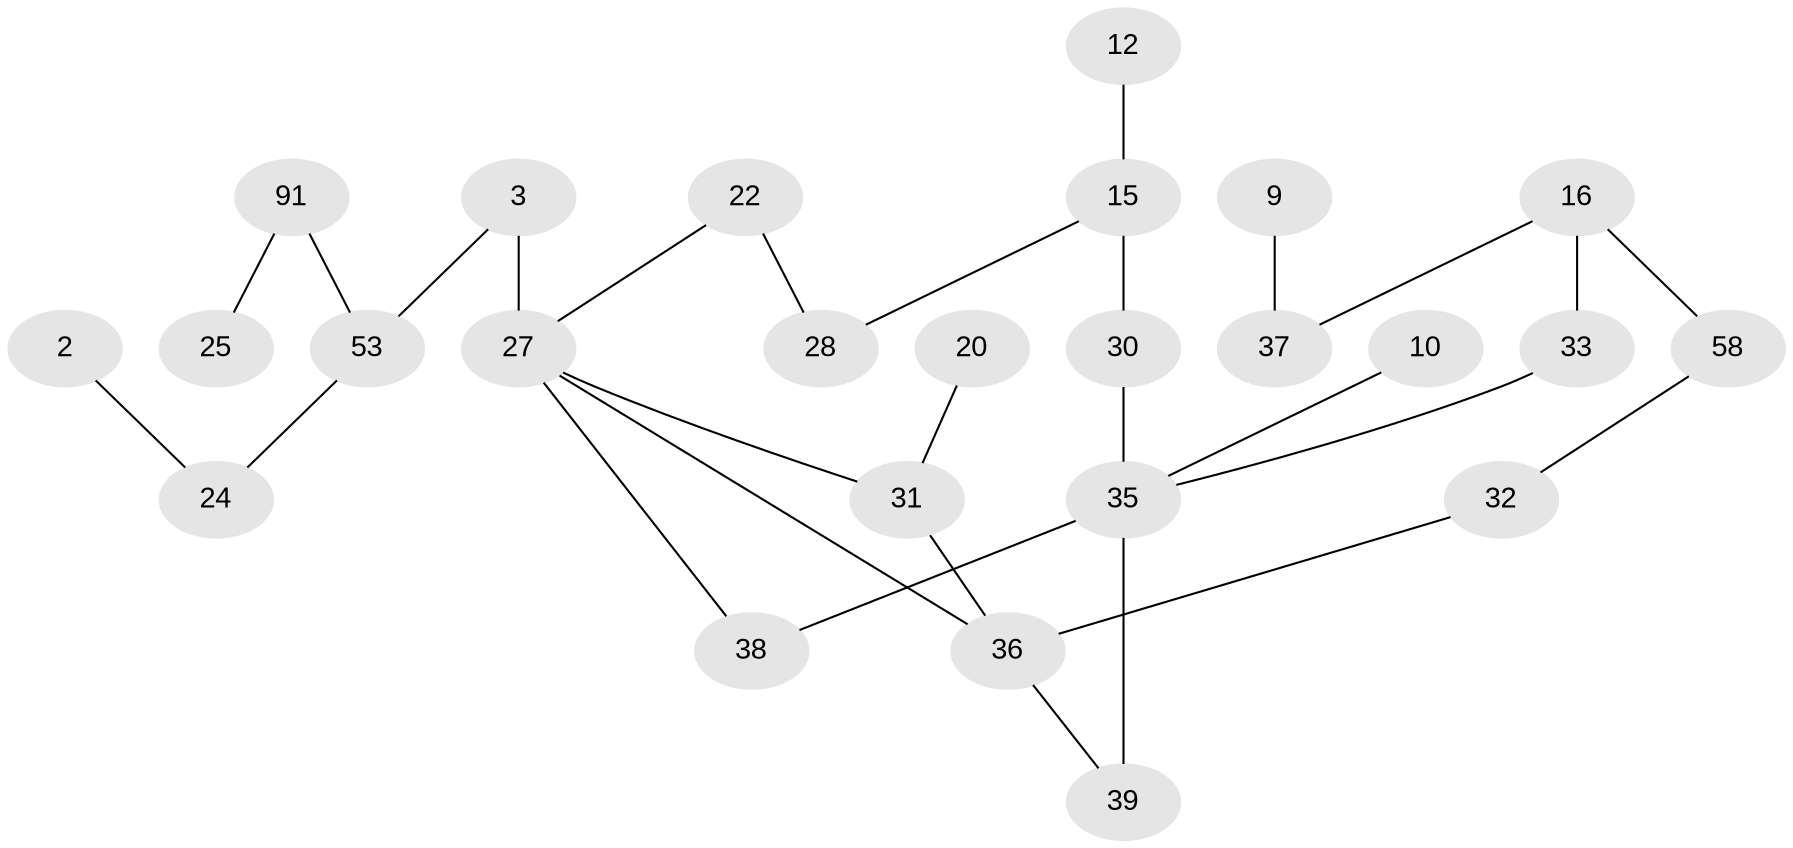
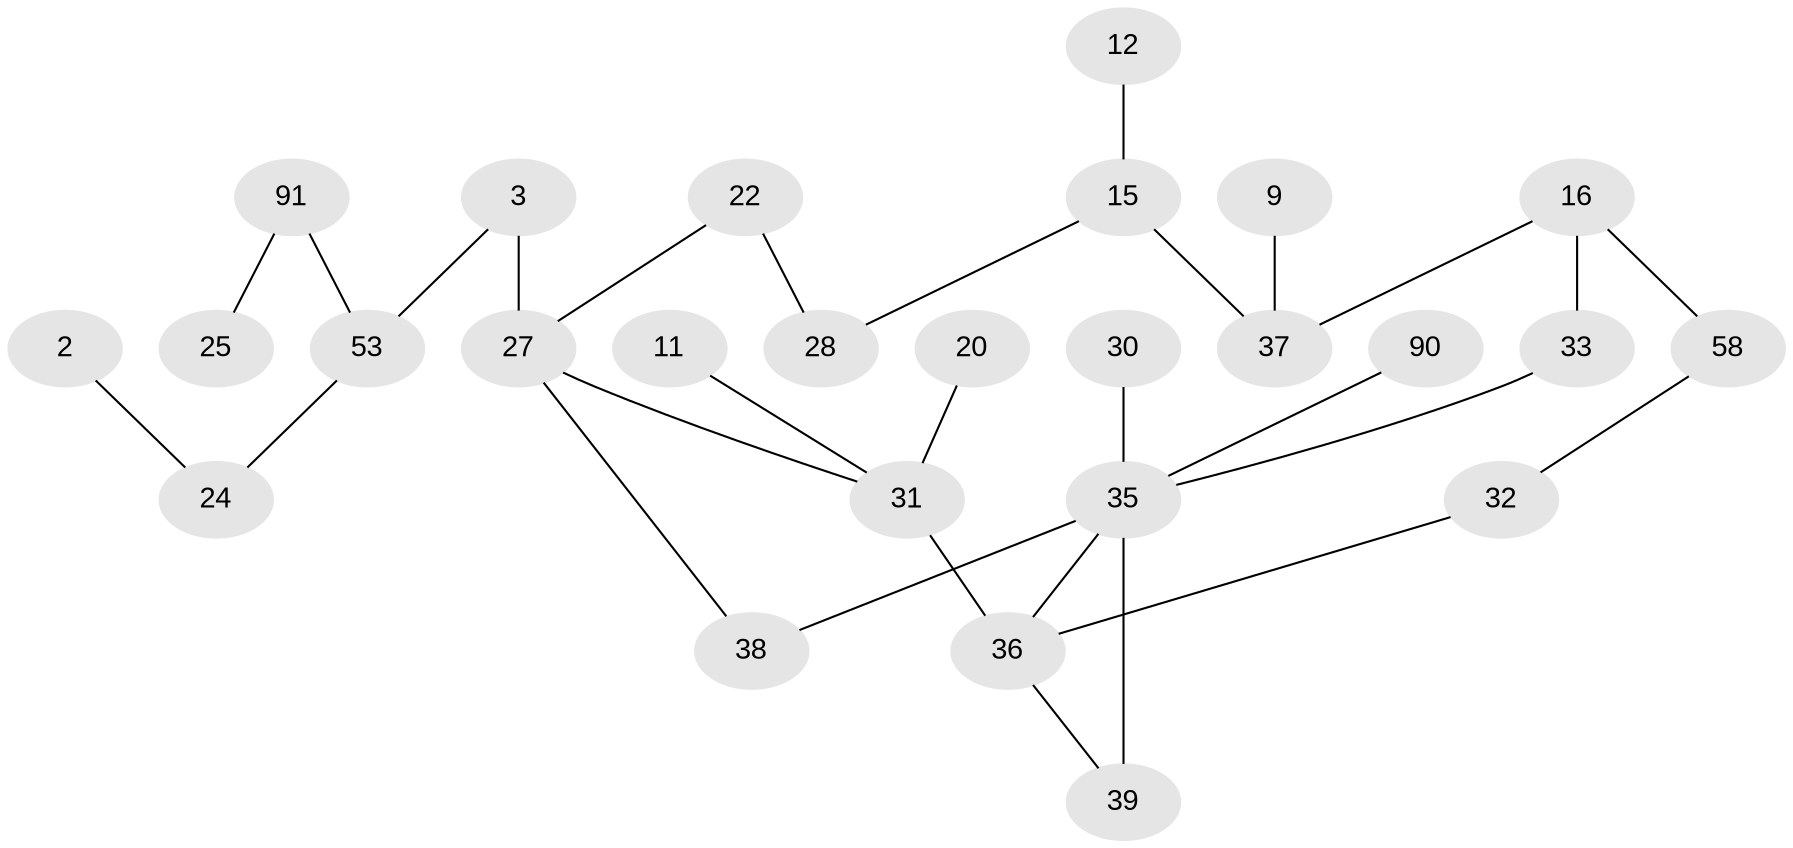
edge "15" -- "30": now "15" -- "37"
node "11": added
node "10": label "10" -> "90"
edge "27" -- "36": now "35" -- "36"
